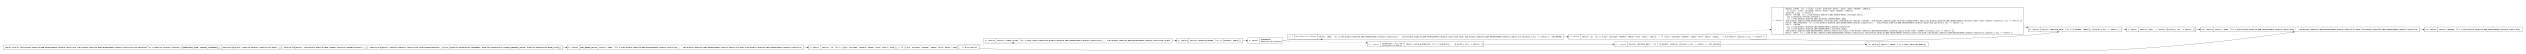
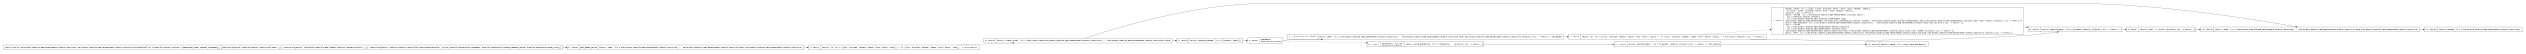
edge "1: 0x0002" -> "13: 0x001c": now "2: 0x0004" -> "13: 0x001c"
